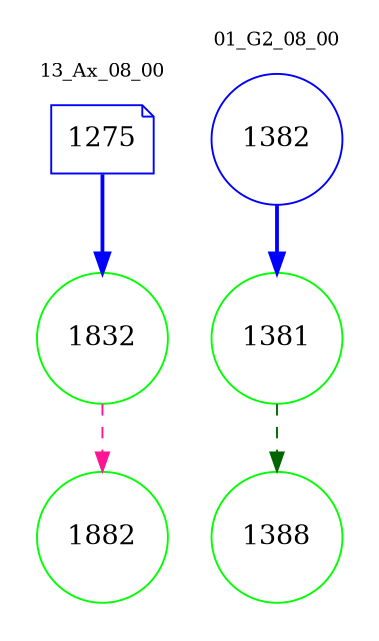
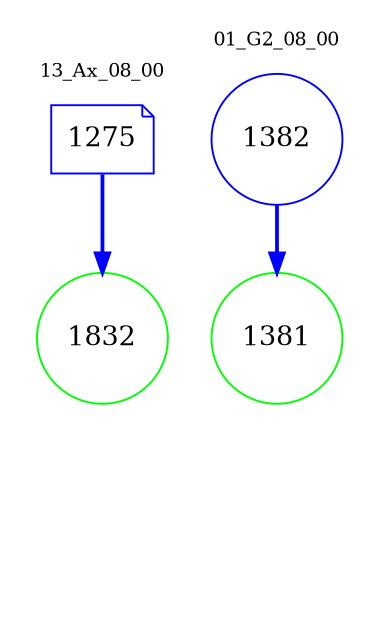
node "1882": removed
node "1388": removed
